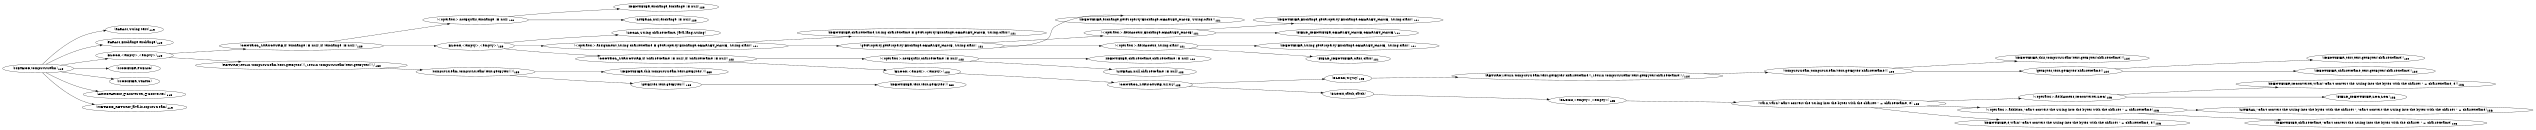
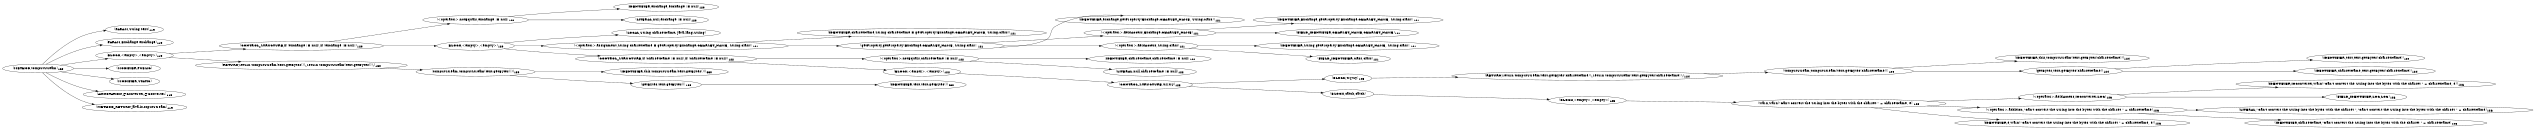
node "(METHOD,toInputStream)": text "118" -> "168"
